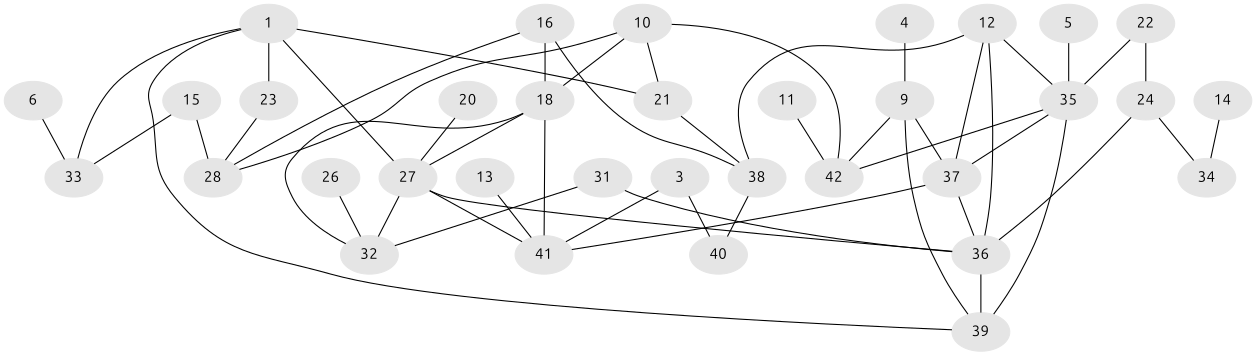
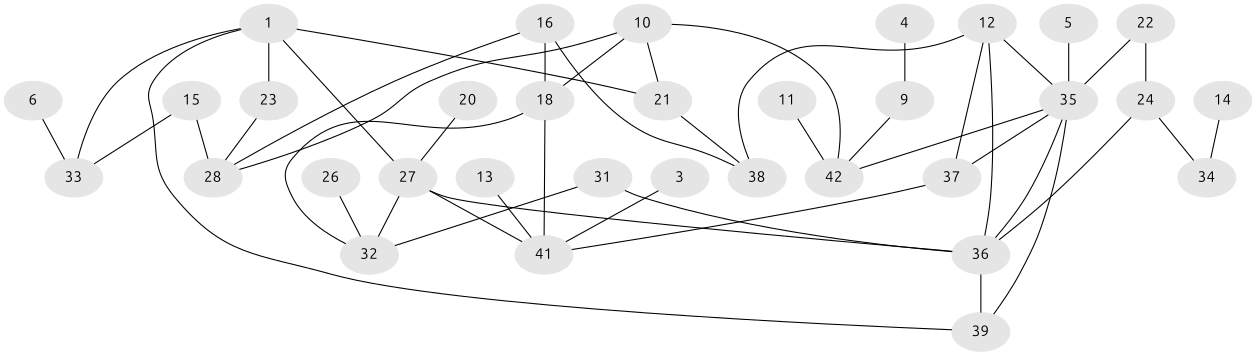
edge "18" -- "27": removed
edge "9" -- "37": removed
edge "37" -- "36": now "35" -- "36"
edge "9" -- "39": removed
node "40": removed
